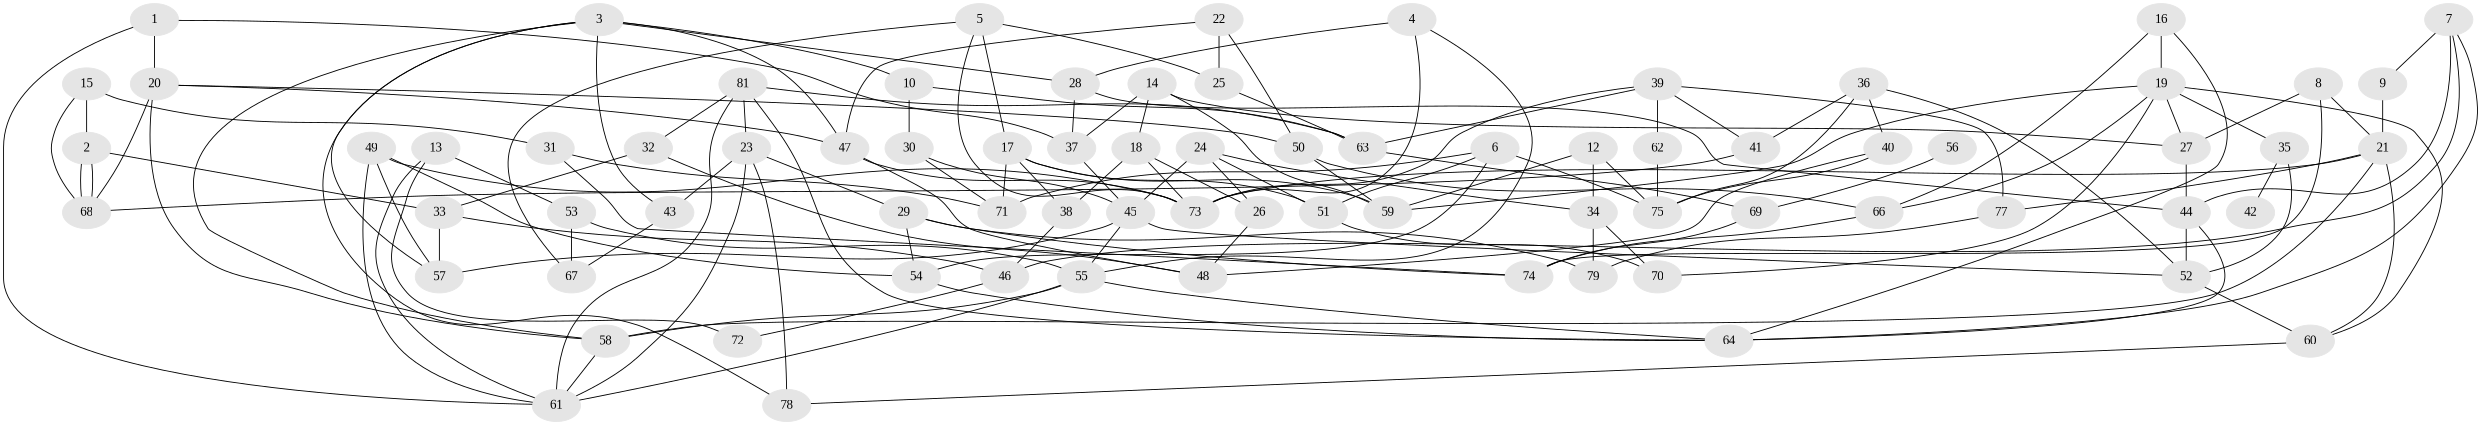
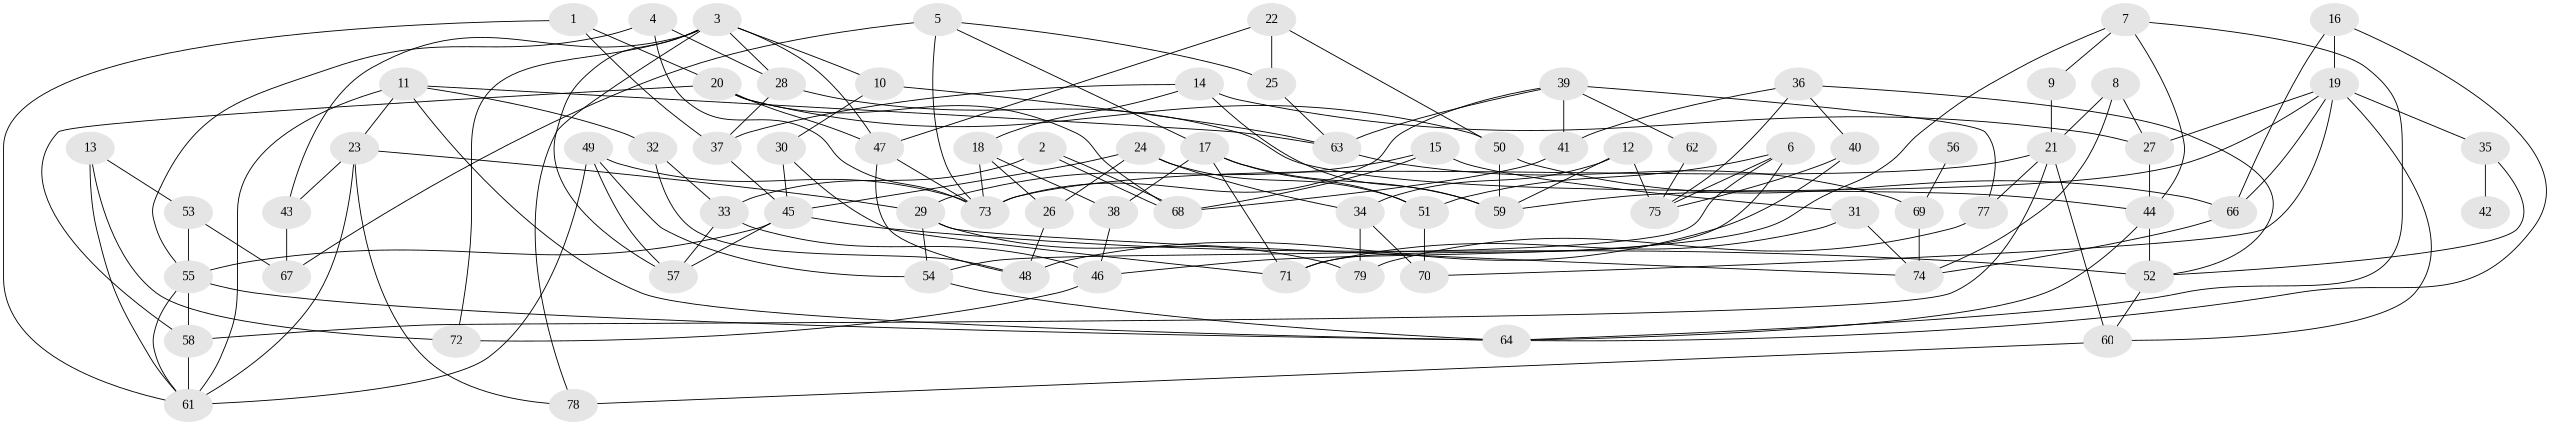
node "81": label "81" -> "11"
edge "15" -- "2": now "15" -- "29"
edge "3" -- "58": now "3" -- "72"
